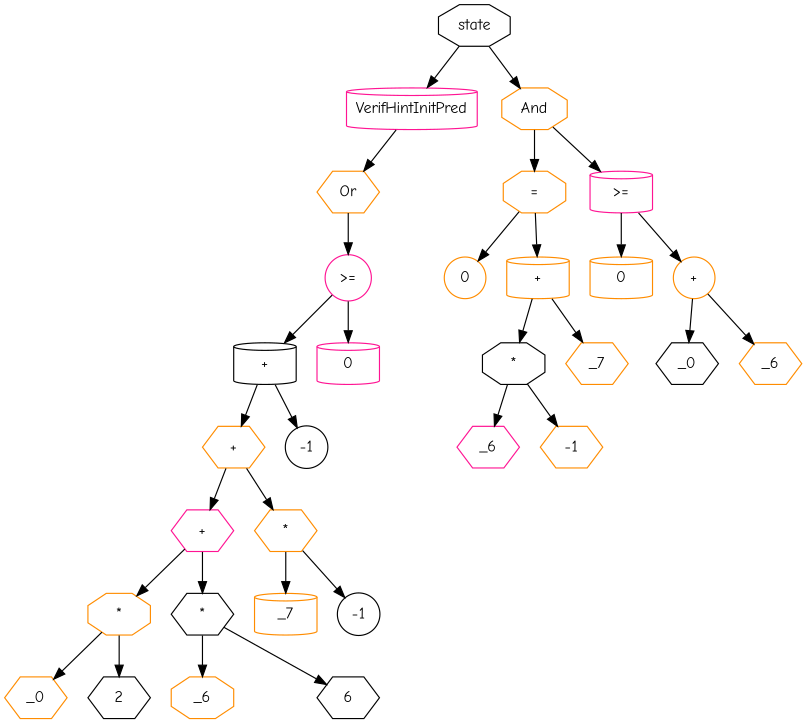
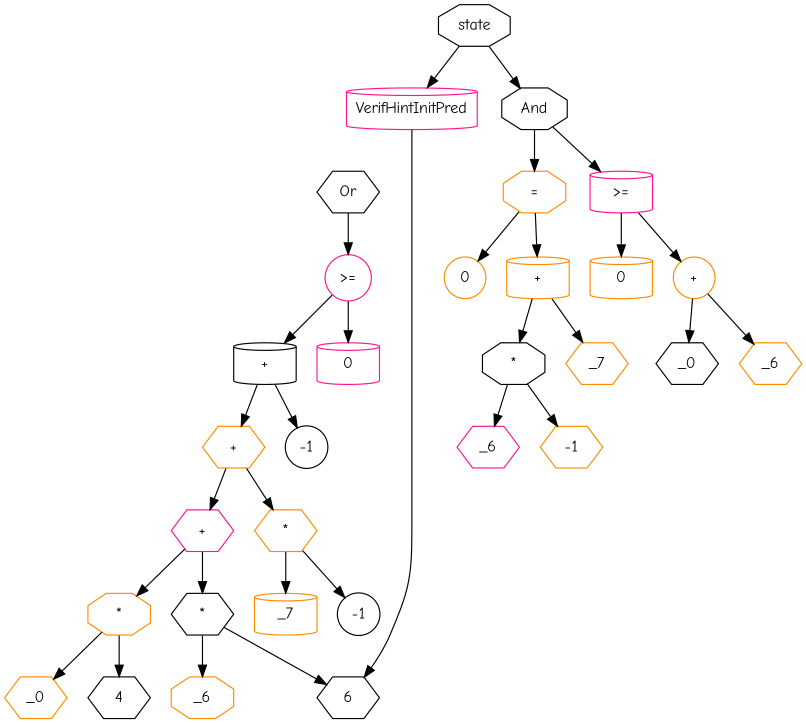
node "And": color darkorange -> black
edge "VerifHintInitPred" -> "Or": now "VerifHintInitPred" -> "6"
node "Or": color darkorange -> black
node "2": label "2" -> "4"
